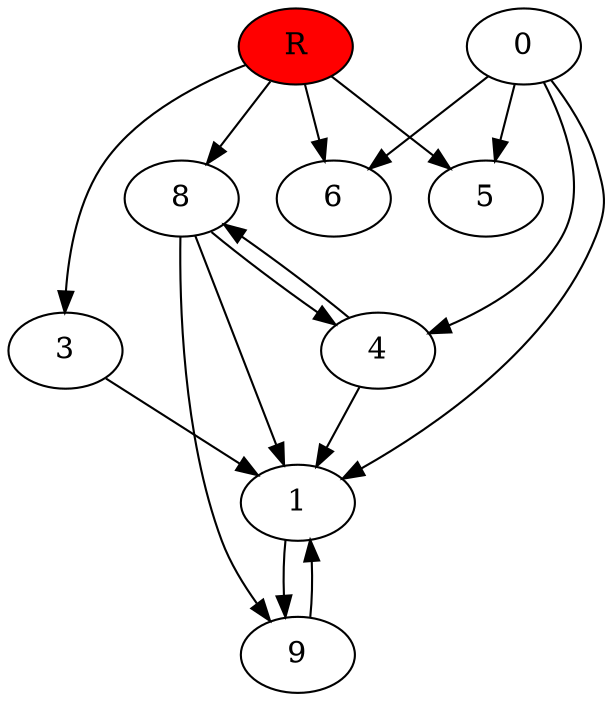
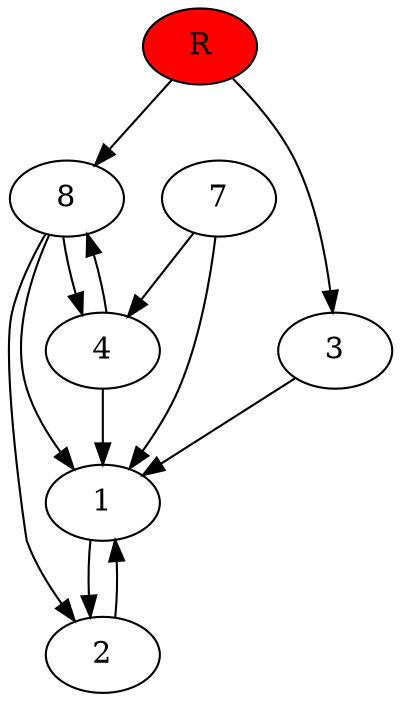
node "0": label "0" -> "7"
node "6": removed
node "5": removed
node "9": label "9" -> "2"
